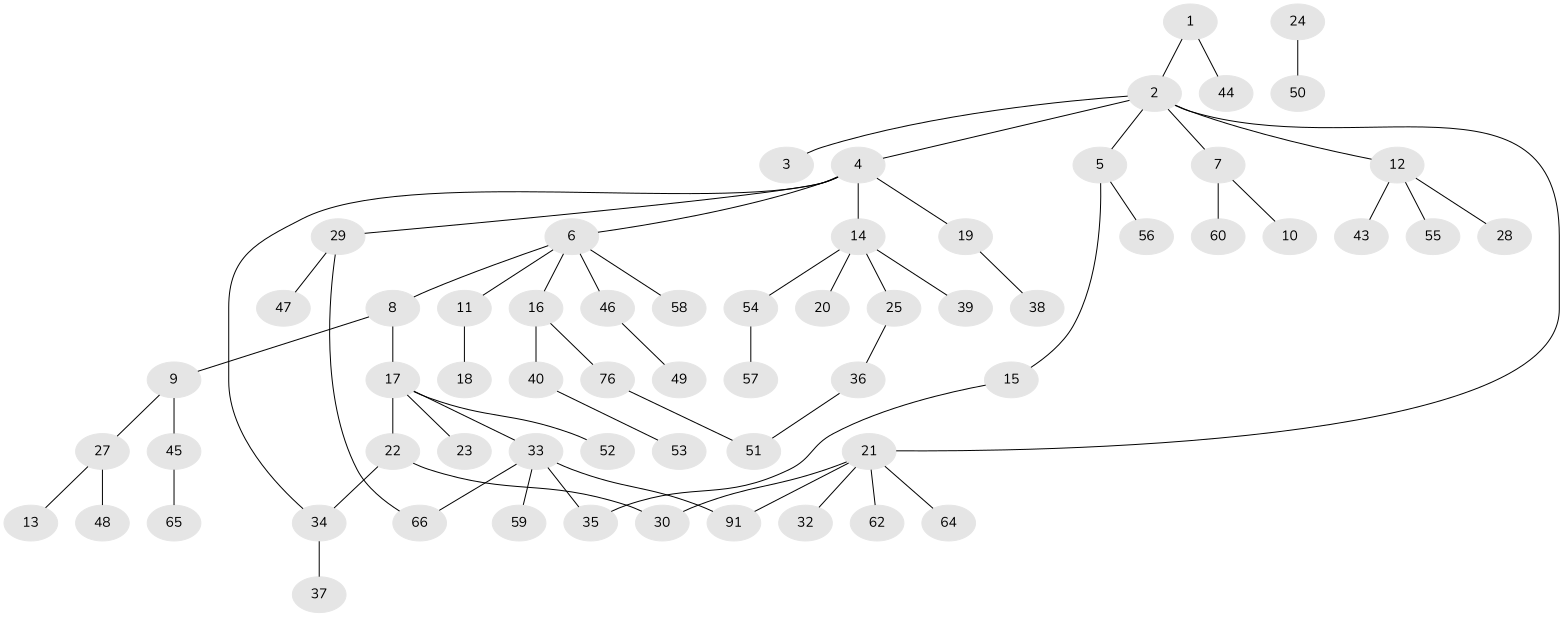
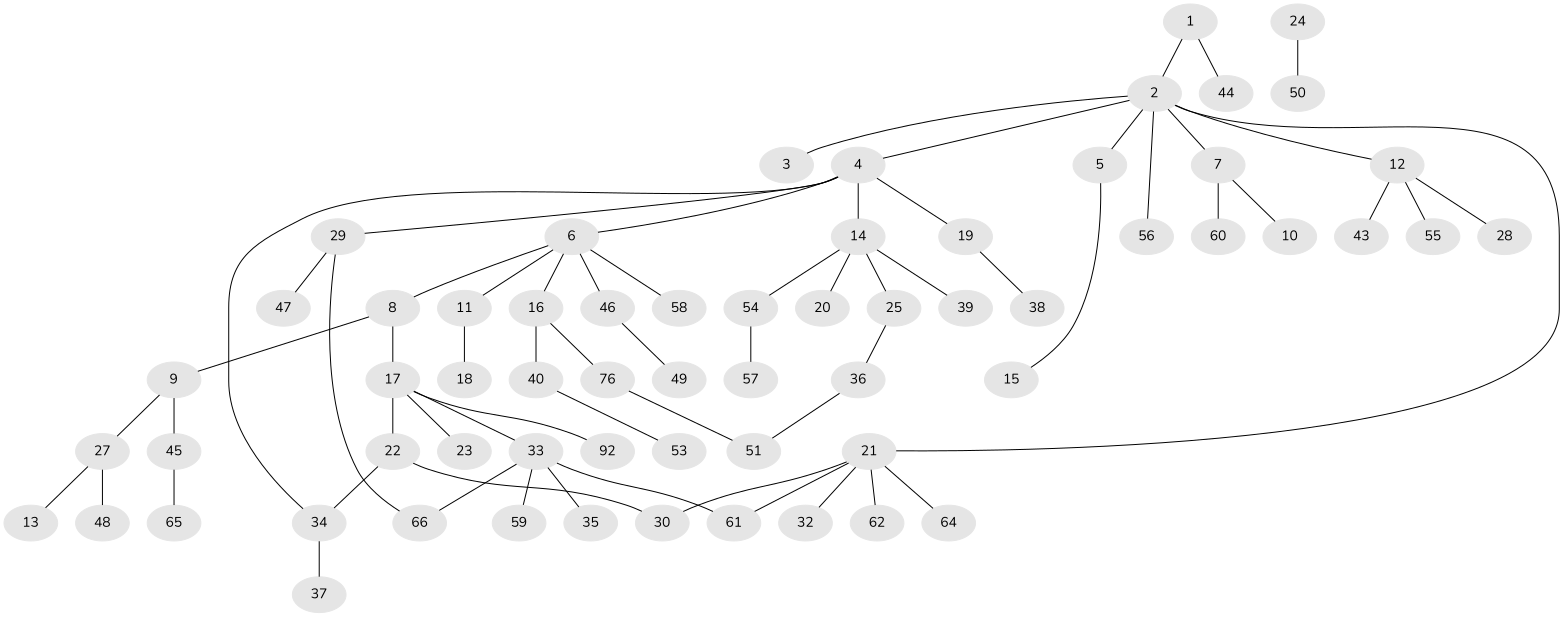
edge "5" -- "56": now "2" -- "56"
node "52": label "52" -> "92"
edge "15" -- "35": removed
node "91": label "91" -> "61"
